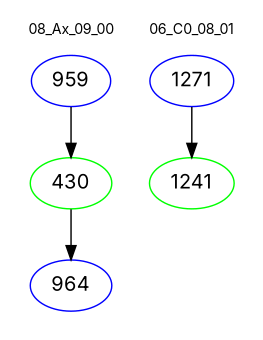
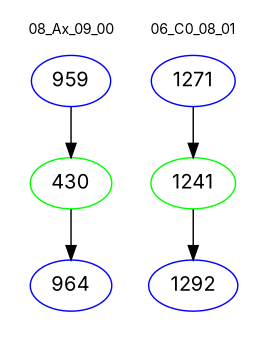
node "1292": added
